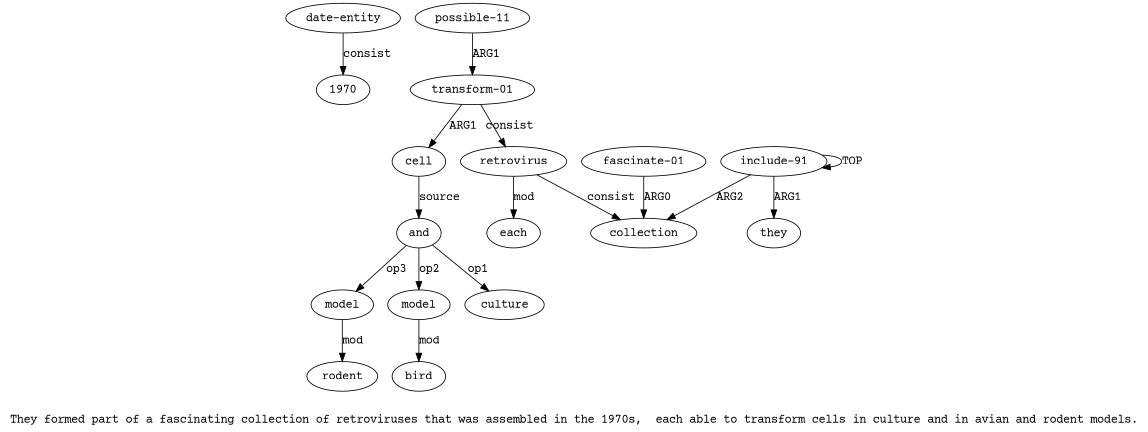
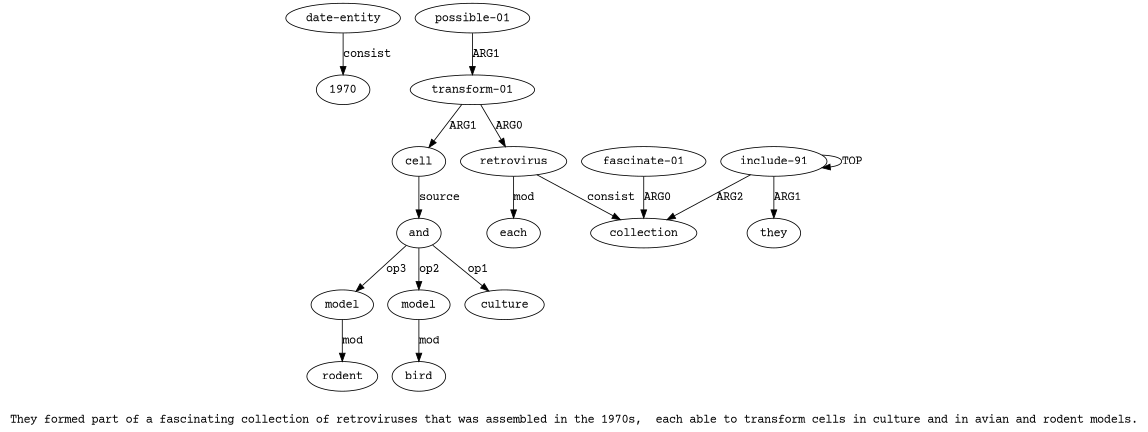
node "possible-11": label "possible-11" -> "possible-01"
edge "transform-01" -> "retrovirus": label "consist" -> "ARG0"
